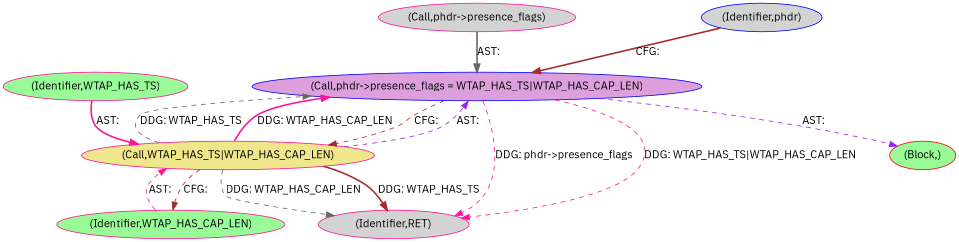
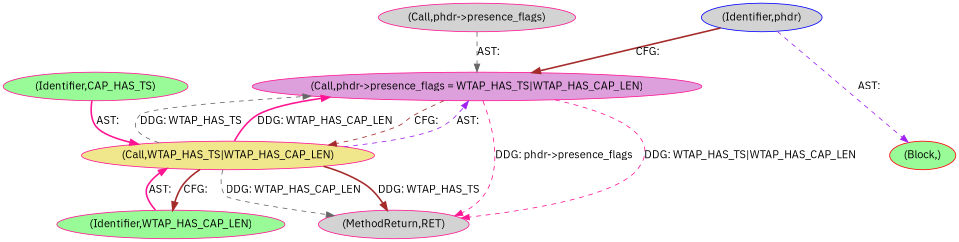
edge "(Call,phdr->presence_flags)" -> "(Call,phdr->presence_flags = WTAP_HAS_TS|WTAP_HAS_CAP_LEN)": style bold -> dashed
node "(Identifier,WTAP_HAS_TS)": label "(Identifier,WTAP_HAS_TS)" -> "(Identifier,CAP_HAS_TS)"
node "(Call,phdr->presence_flags = WTAP_HAS_TS|WTAP_HAS_CAP_LEN)": color blue -> deeppink
edge "(Call,phdr->presence_flags = WTAP_HAS_TS|WTAP_HAS_CAP_LEN)" -> "(Block,)": now "(Identifier,phdr)" -> "(Block,)"
edge "(Call,WTAP_HAS_TS|WTAP_HAS_CAP_LEN)" -> "(Identifier,WTAP_HAS_CAP_LEN)": style dashed -> bold
edge "(Identifier,WTAP_HAS_CAP_LEN)" -> "(Call,WTAP_HAS_TS|WTAP_HAS_CAP_LEN)": style dashed -> bold
node "(Identifier,RET)": label "(Identifier,RET)" -> "(MethodReturn,RET)"
